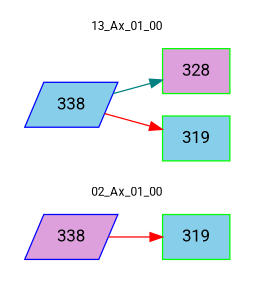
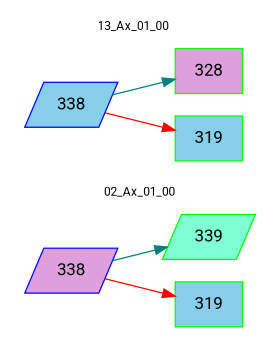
node "339": added
